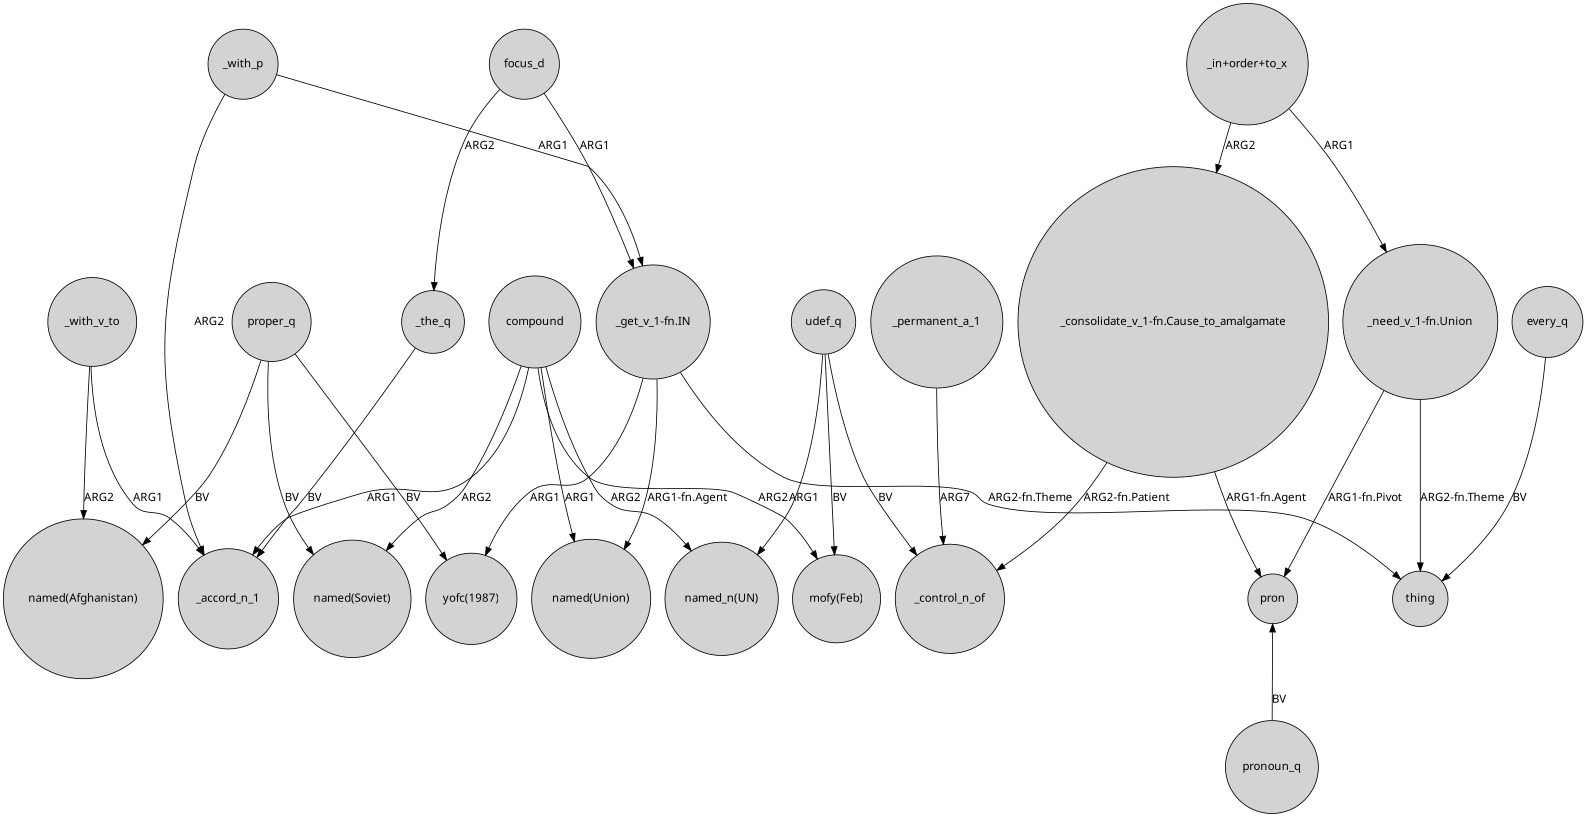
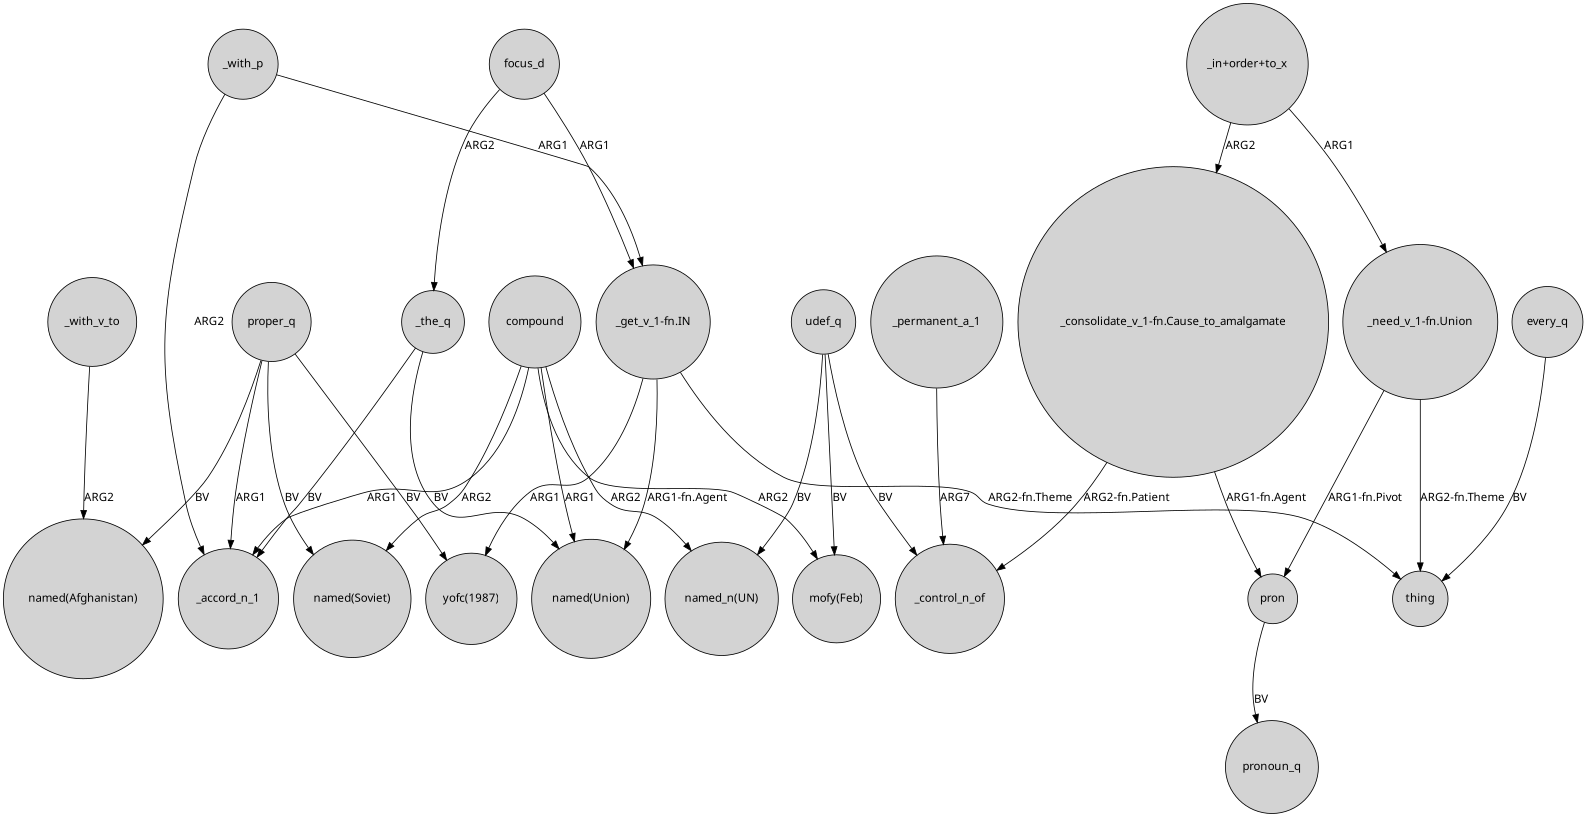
edge "_with_v_to" -> "_accord_n_1": now "proper_q" -> "_accord_n_1"
edge "udef_q" -> "named_n(UN)": label "ARG1" -> "BV"
edge "_the_q" -> "named(Union)": added, label "BV"
edge "pronoun_q" -> "pron": reversed
